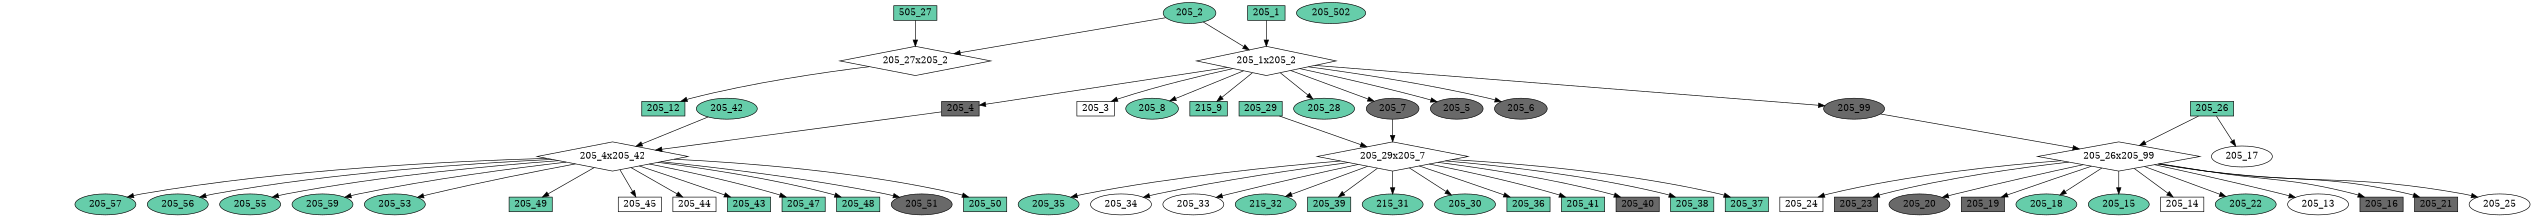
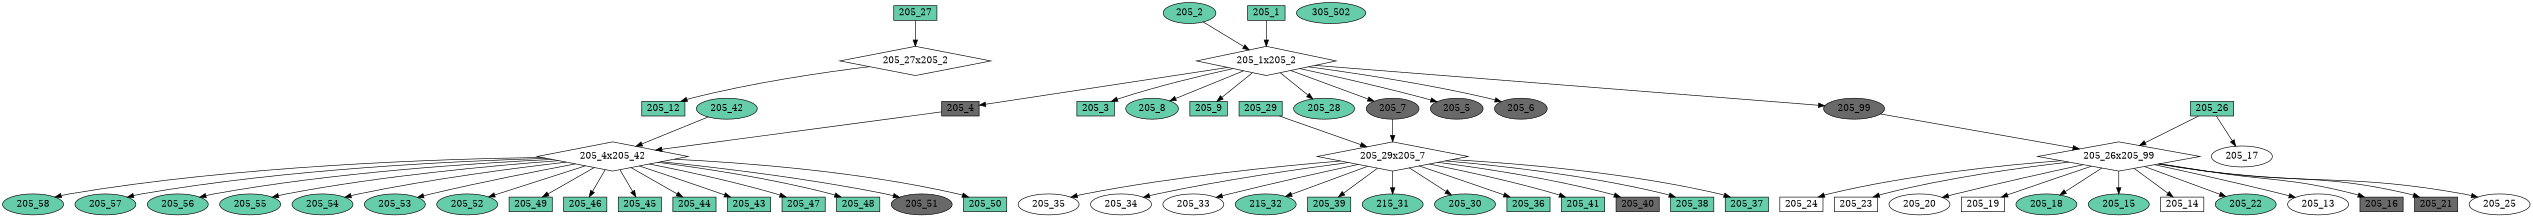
node "505_27": label "505_27" -> "205_27"
node "205_502": label "205_502" -> "305_502"
edge "205_2" -> "205_27x205_2": removed
node "205_3": fillcolor white -> aquamarine3
node "215_9": label "215_9" -> "205_9"
node "205_58": added
node "205_59": label "205_59" -> "205_54"
node "205_52": added
node "205_46": added
node "205_45": fillcolor white -> aquamarine3
node "205_44": fillcolor white -> aquamarine3
node "205_35": fillcolor aquamarine3 -> white
node "205_23": fillcolor dimgrey -> white
node "205_20": fillcolor dimgrey -> white
node "205_19": fillcolor dimgrey -> white
